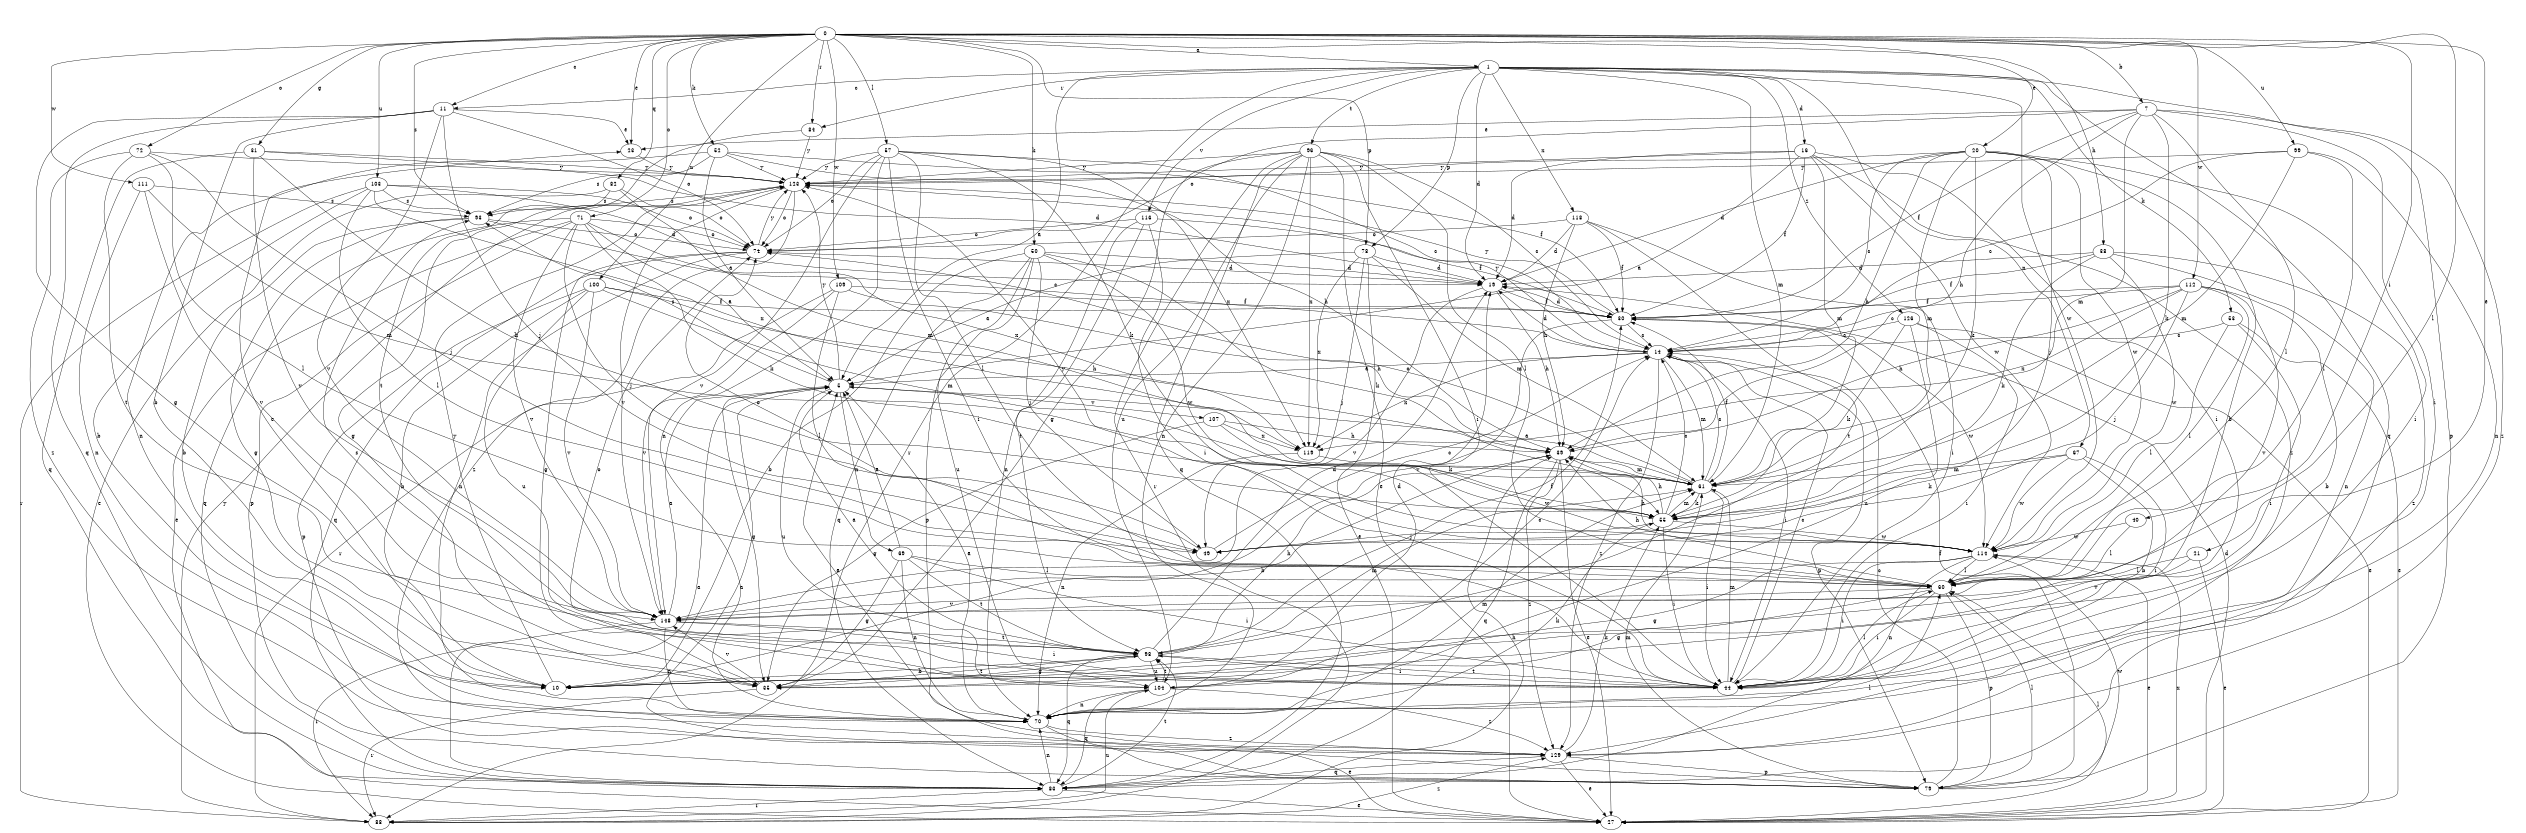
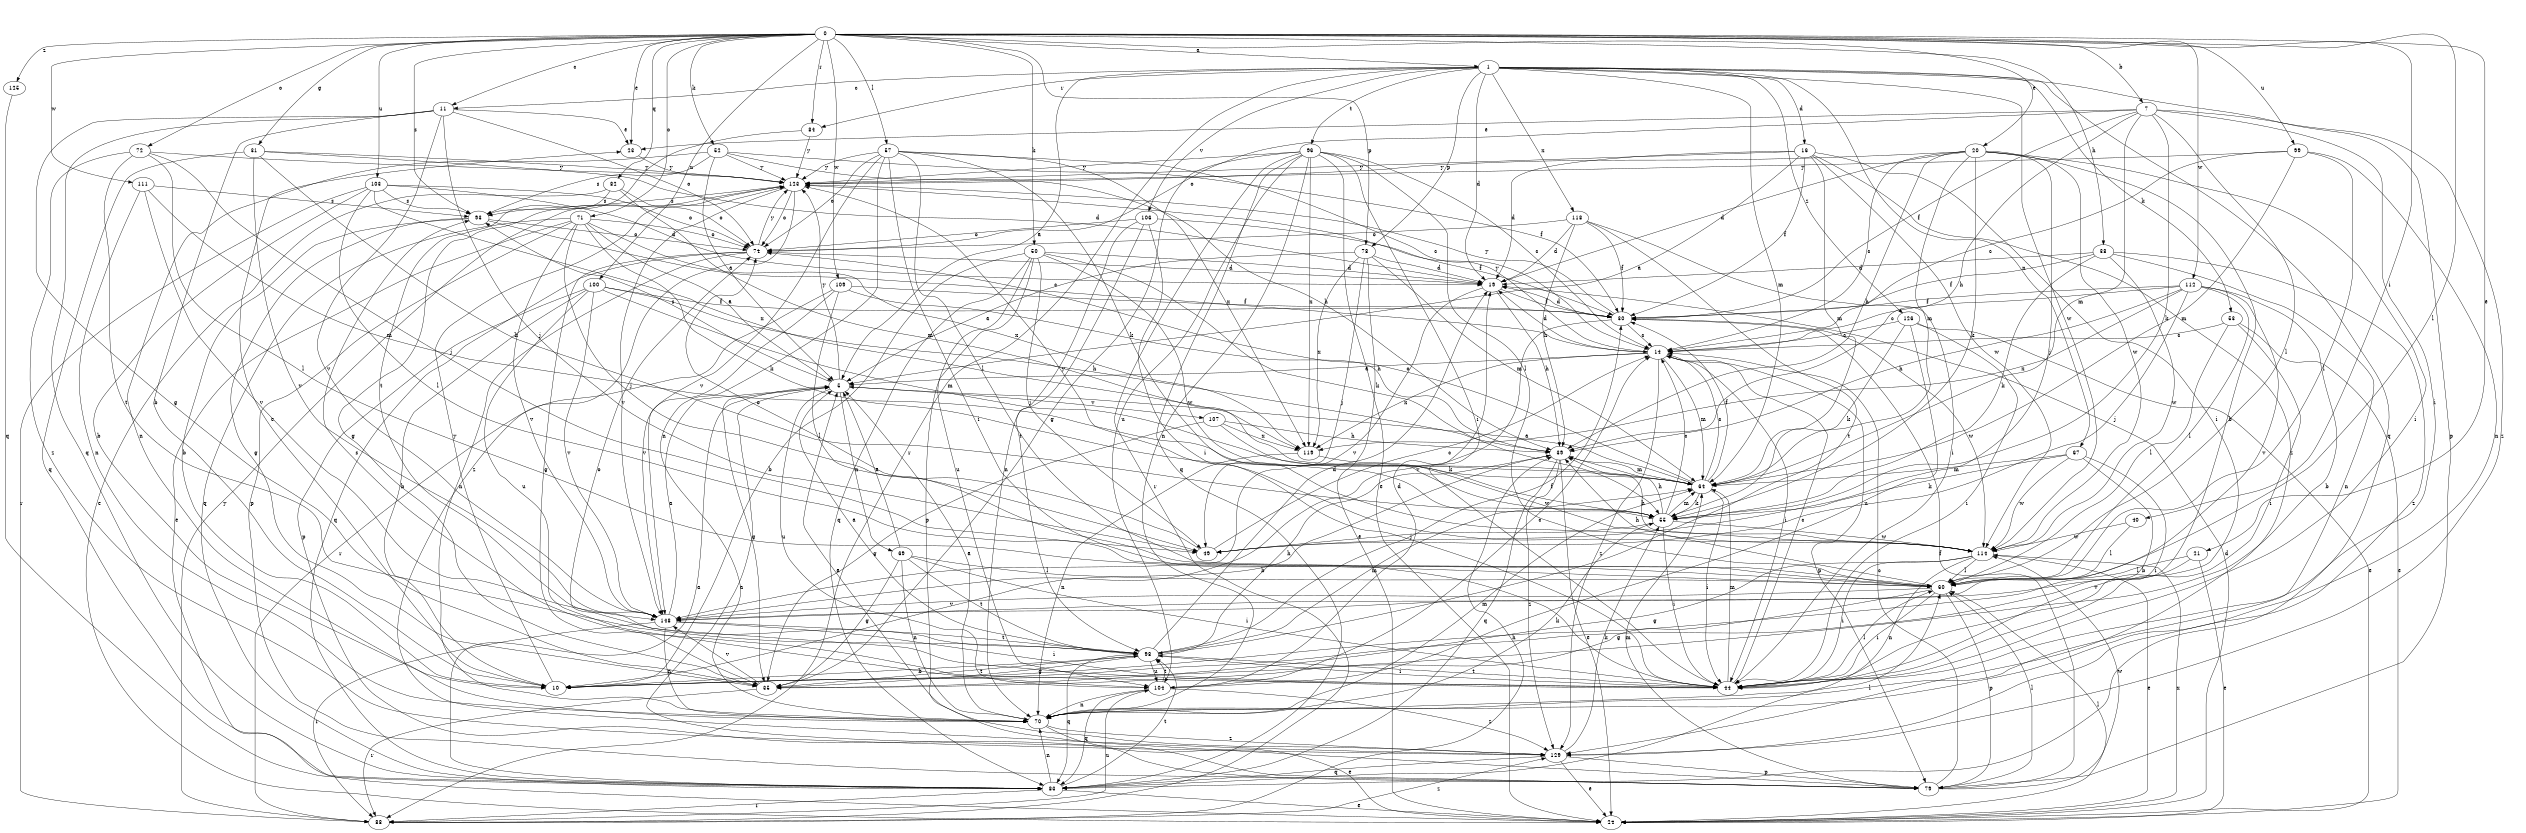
node "125": added
node "116": label "116" -> "106"
node "61": label "61" -> "64"
node "27": label "27" -> "24"
